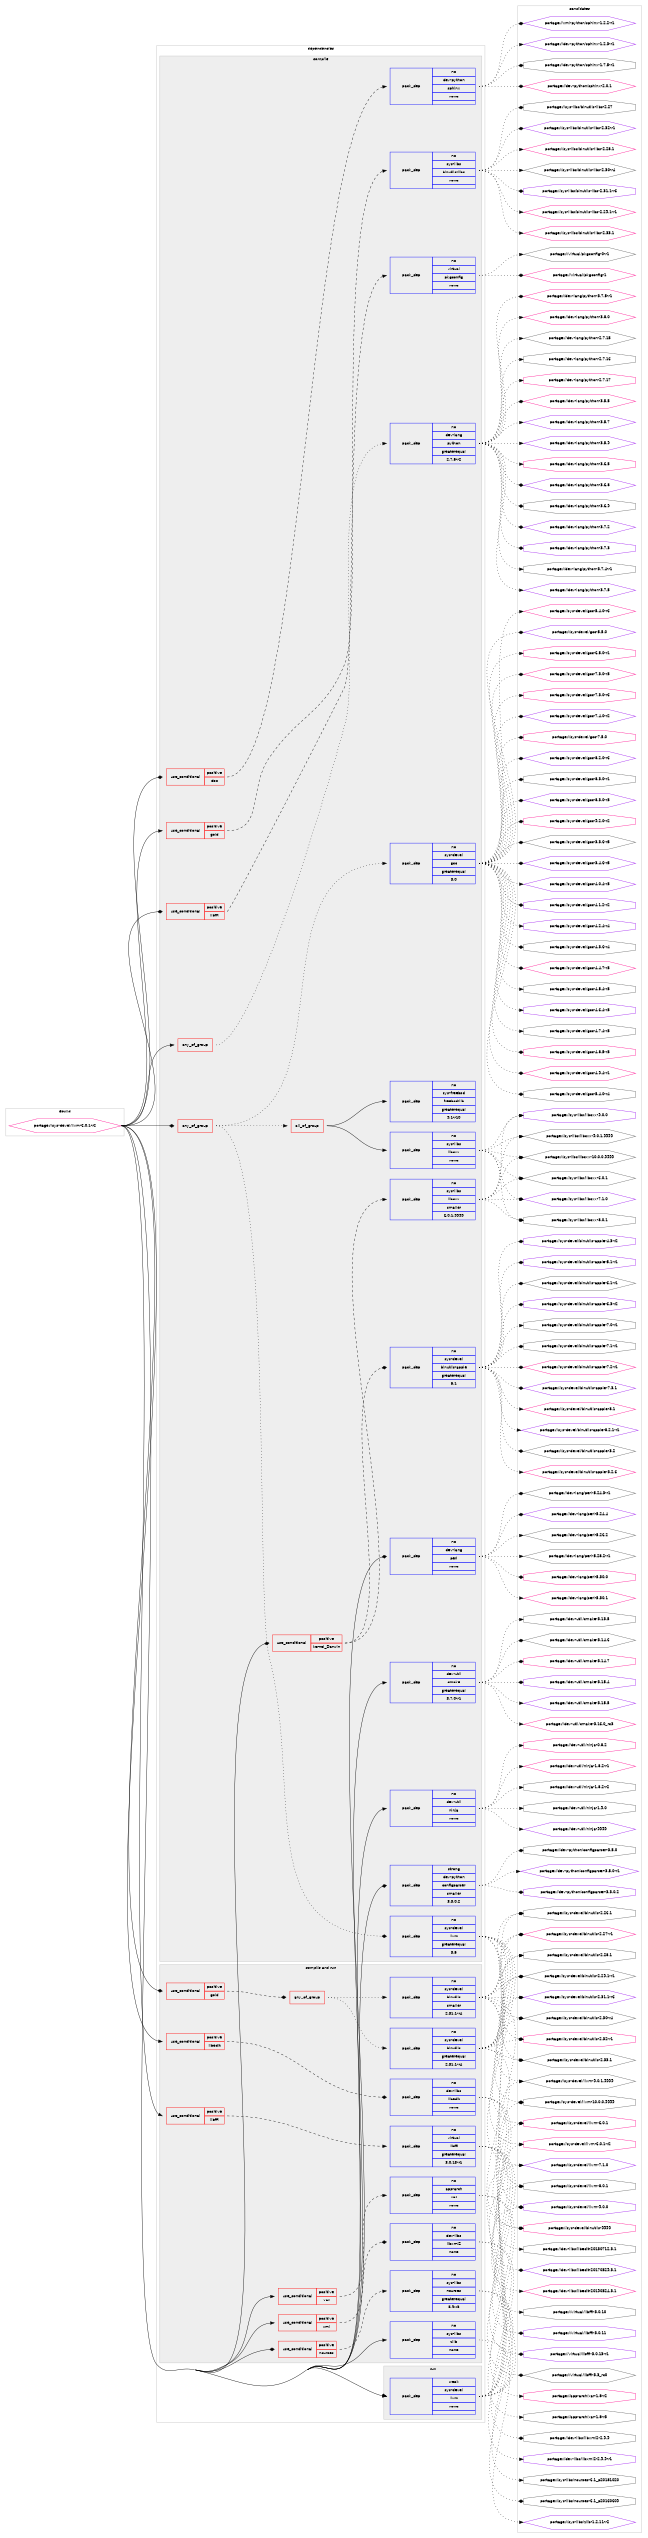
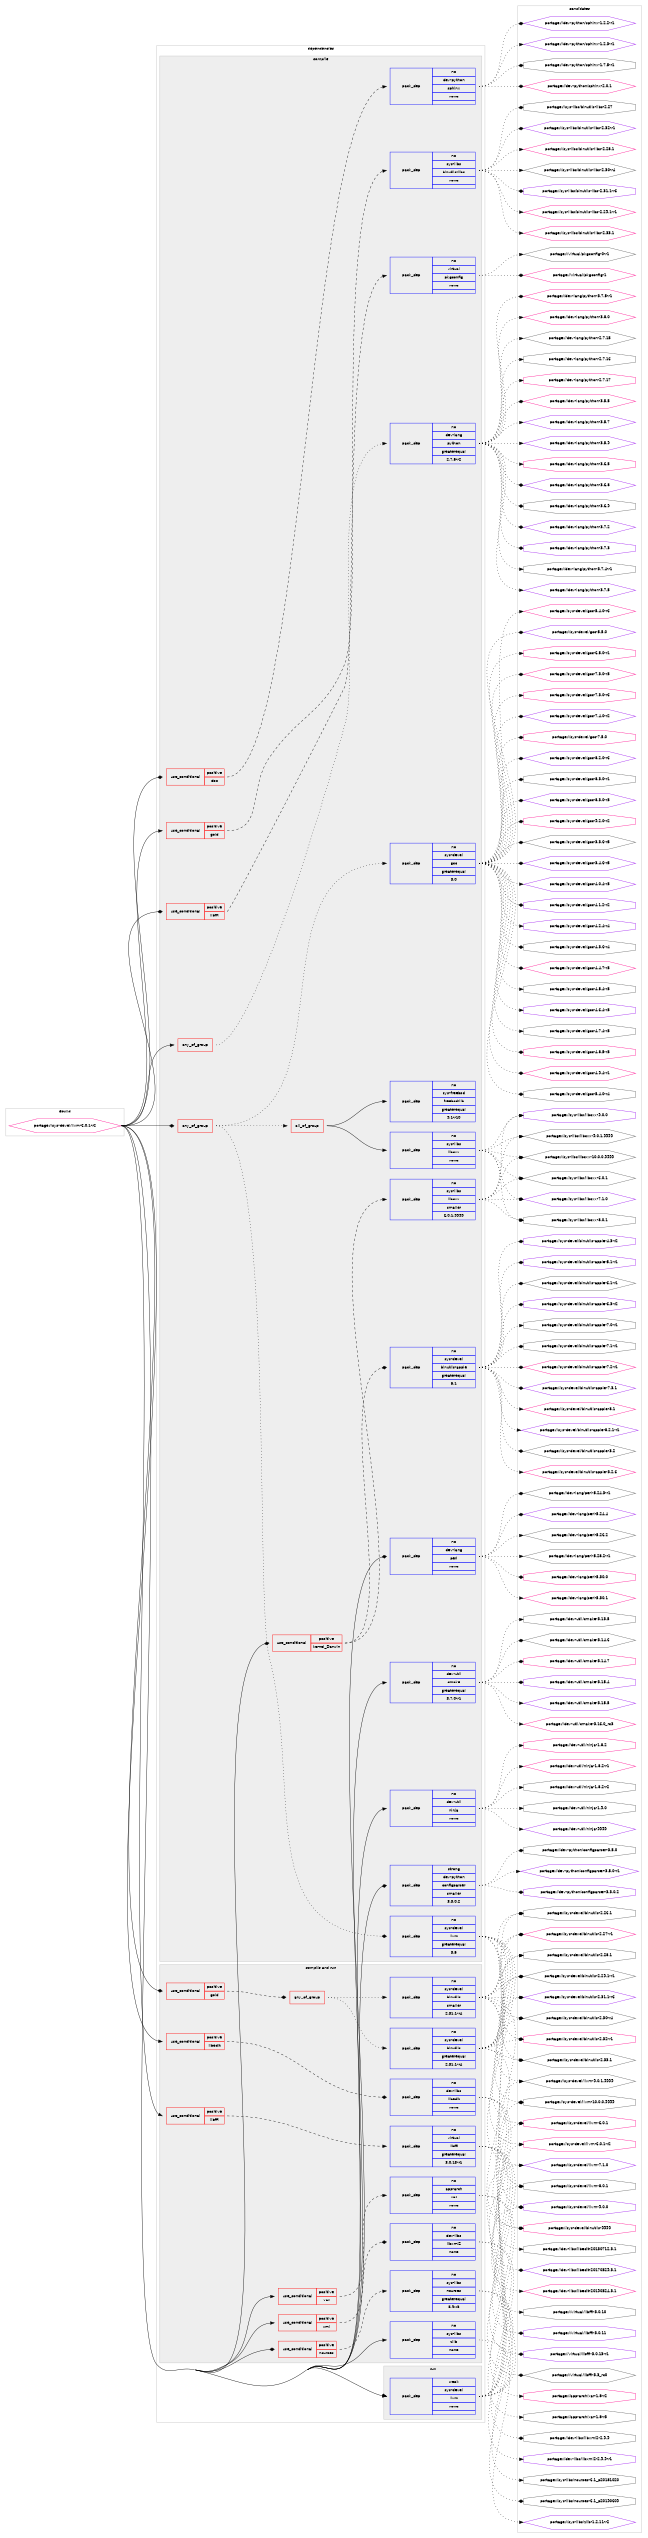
node "portage://xml-python/sphinx-1.2.2-r1": label "portage://xml-python/sphinx-1.2.2-r1" -> "portage://dev-python/sphinx-1.2.2-r1"
node "portage://dev-util/ninja-0.8.2": label "portage://dev-util/ninja-0.8.2" -> "portage://dev-util/ninja-1.8.2"
node "portage://sys-libs/ncurses-6.1_p20160609": label "portage://sys-libs/ncurses-6.1_p20160609" -> "portage://sys-libs/ncurses-6.1_p20190609"
